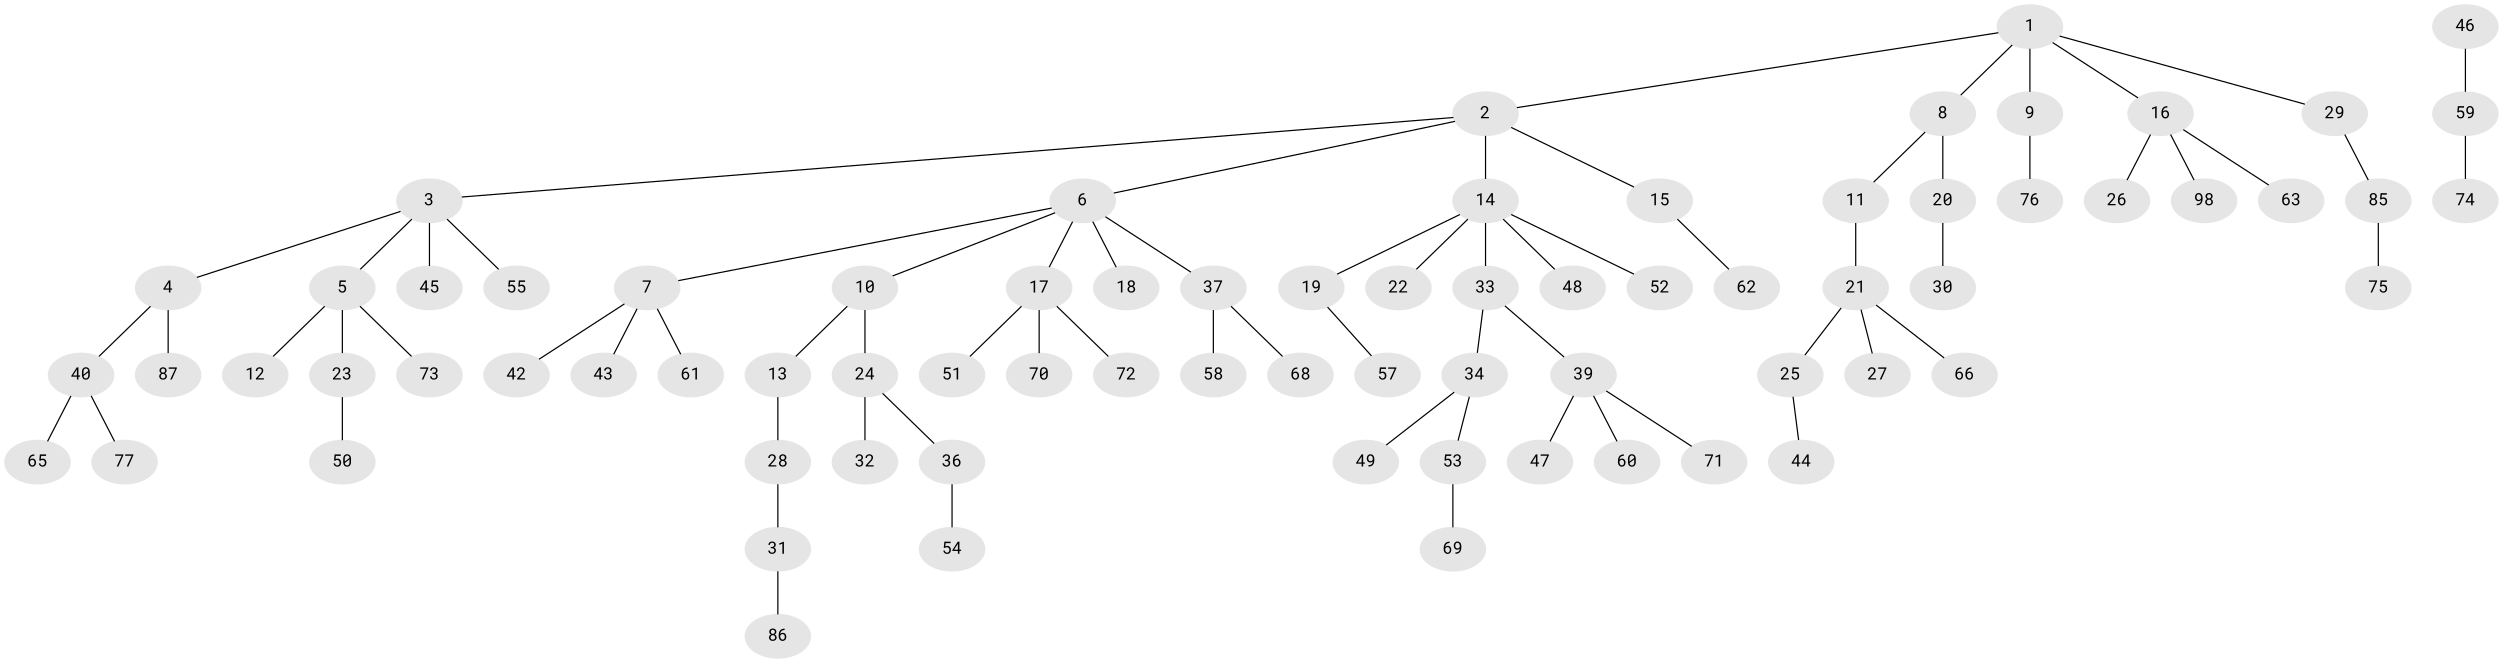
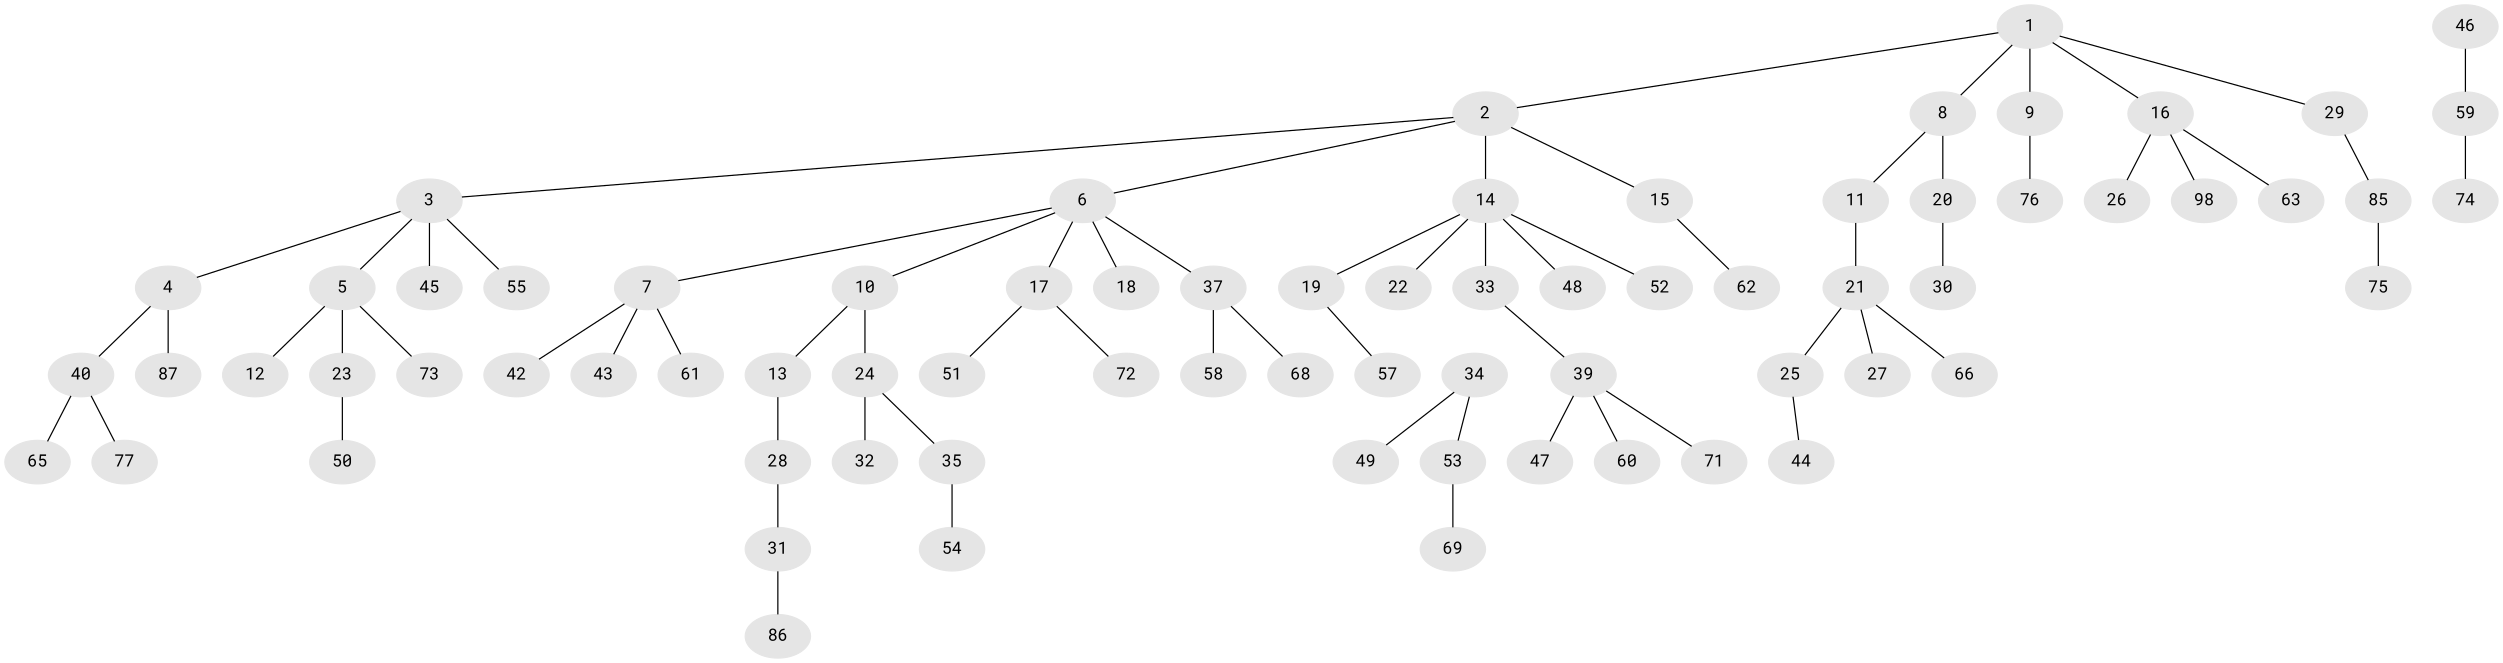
edge "33" -- "34": removed
node "70": removed
node "36": label "36" -> "35"
